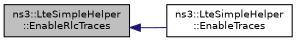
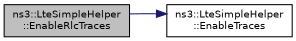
edge "ns3::LteSimpleHelper ::EnableTraces" -> "ns3::LteSimpleHelper ::EnableRlcTraces": reversed
